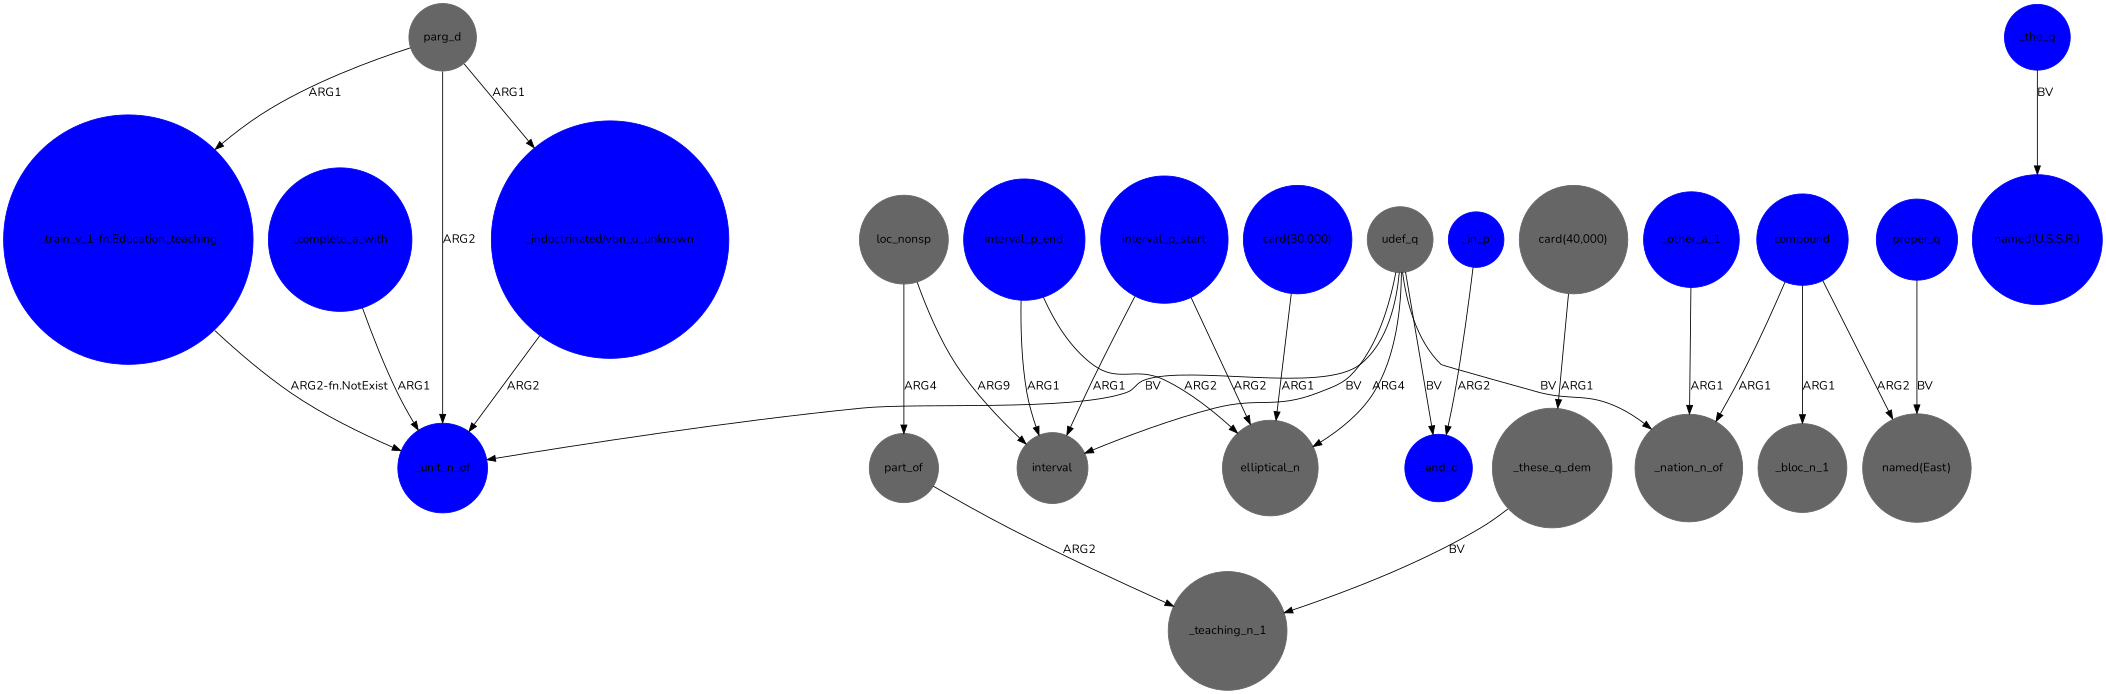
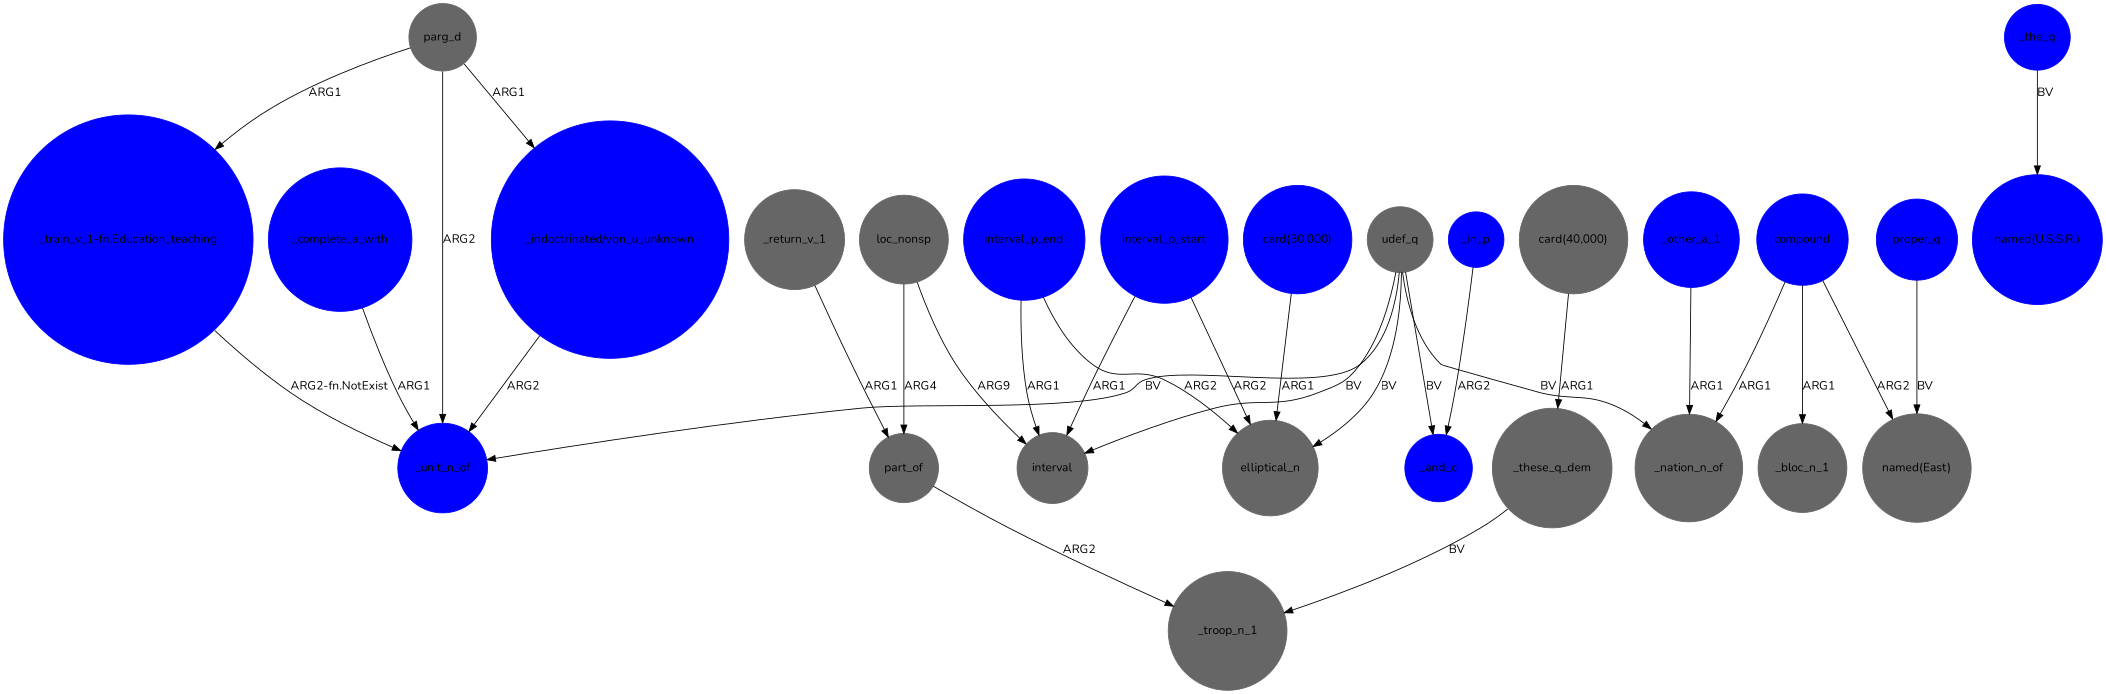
node "_return_v_1": added
edge "udef_q" -> "elliptical_n": label "ARG4" -> "BV"
node "_teaching_n_1": label "_teaching_n_1" -> "_troop_n_1"
